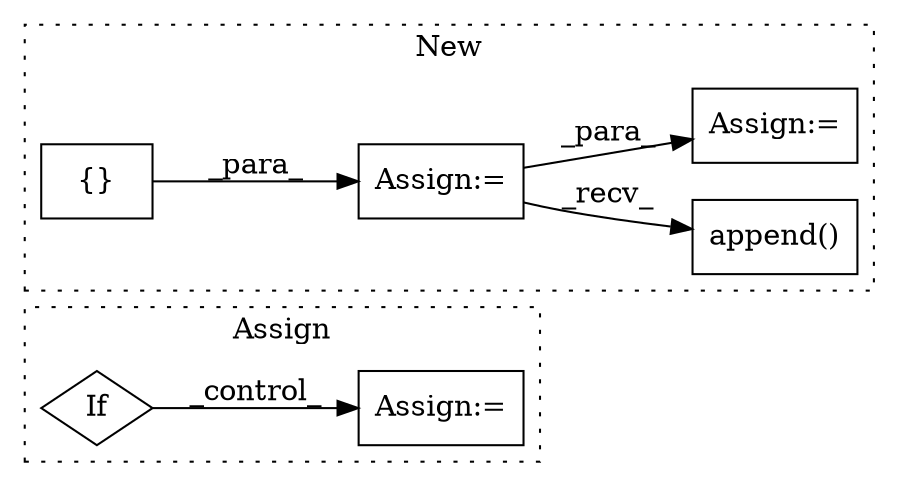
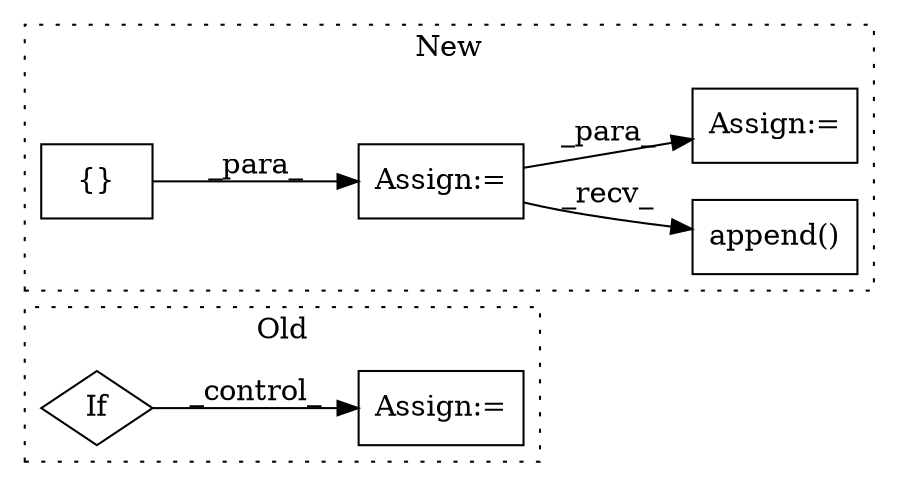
cluster "Assign": label "Assign" -> "Old"
